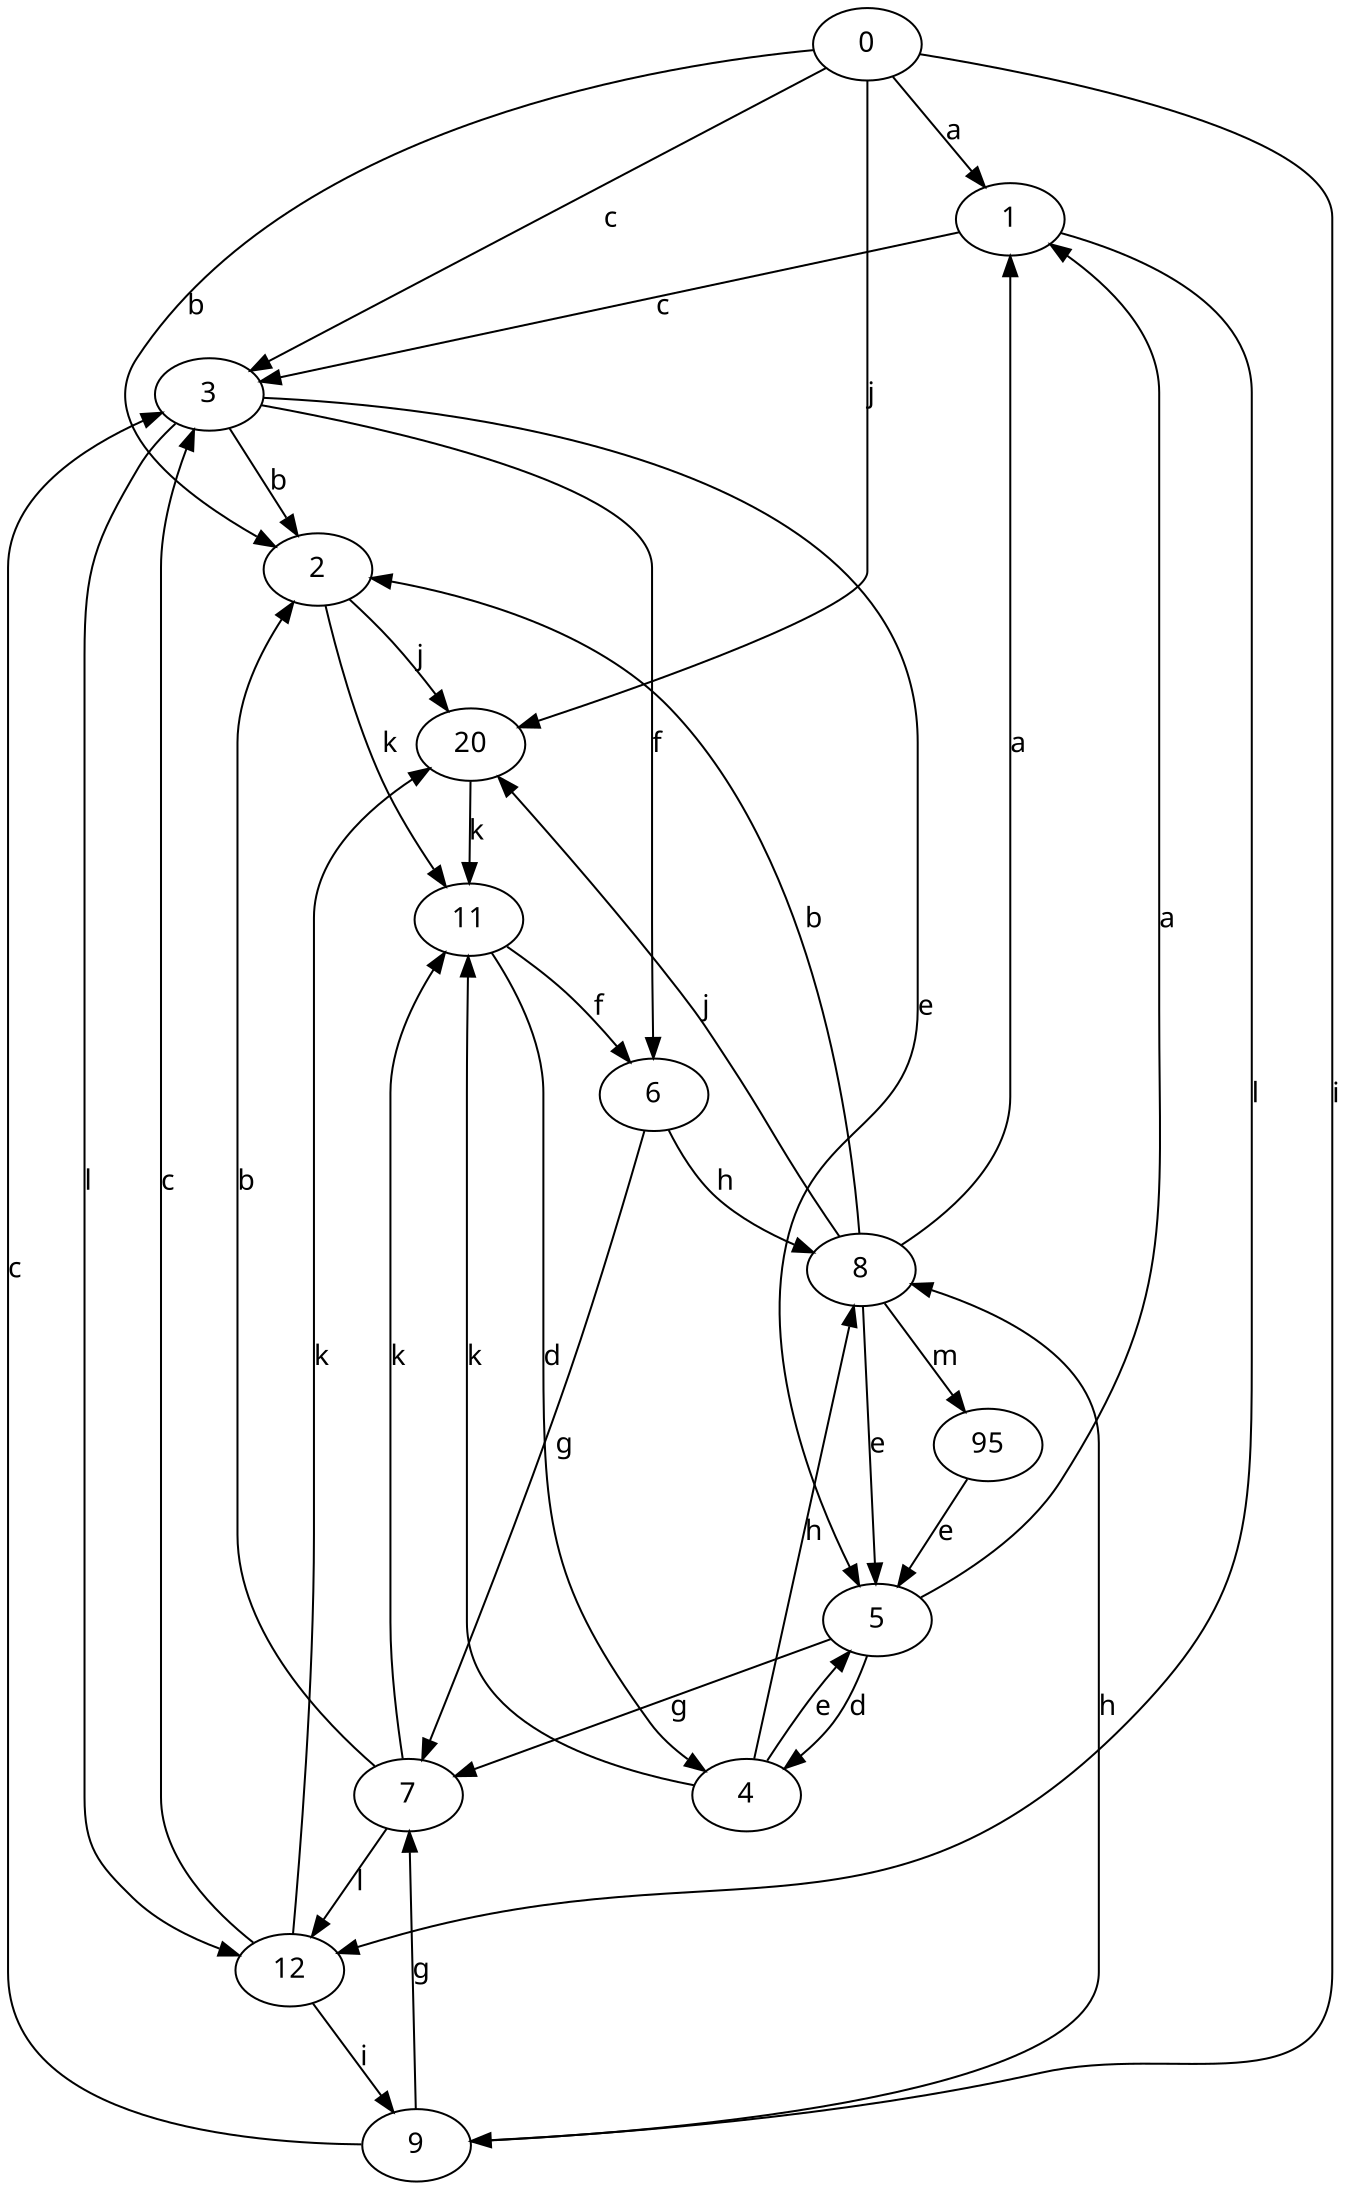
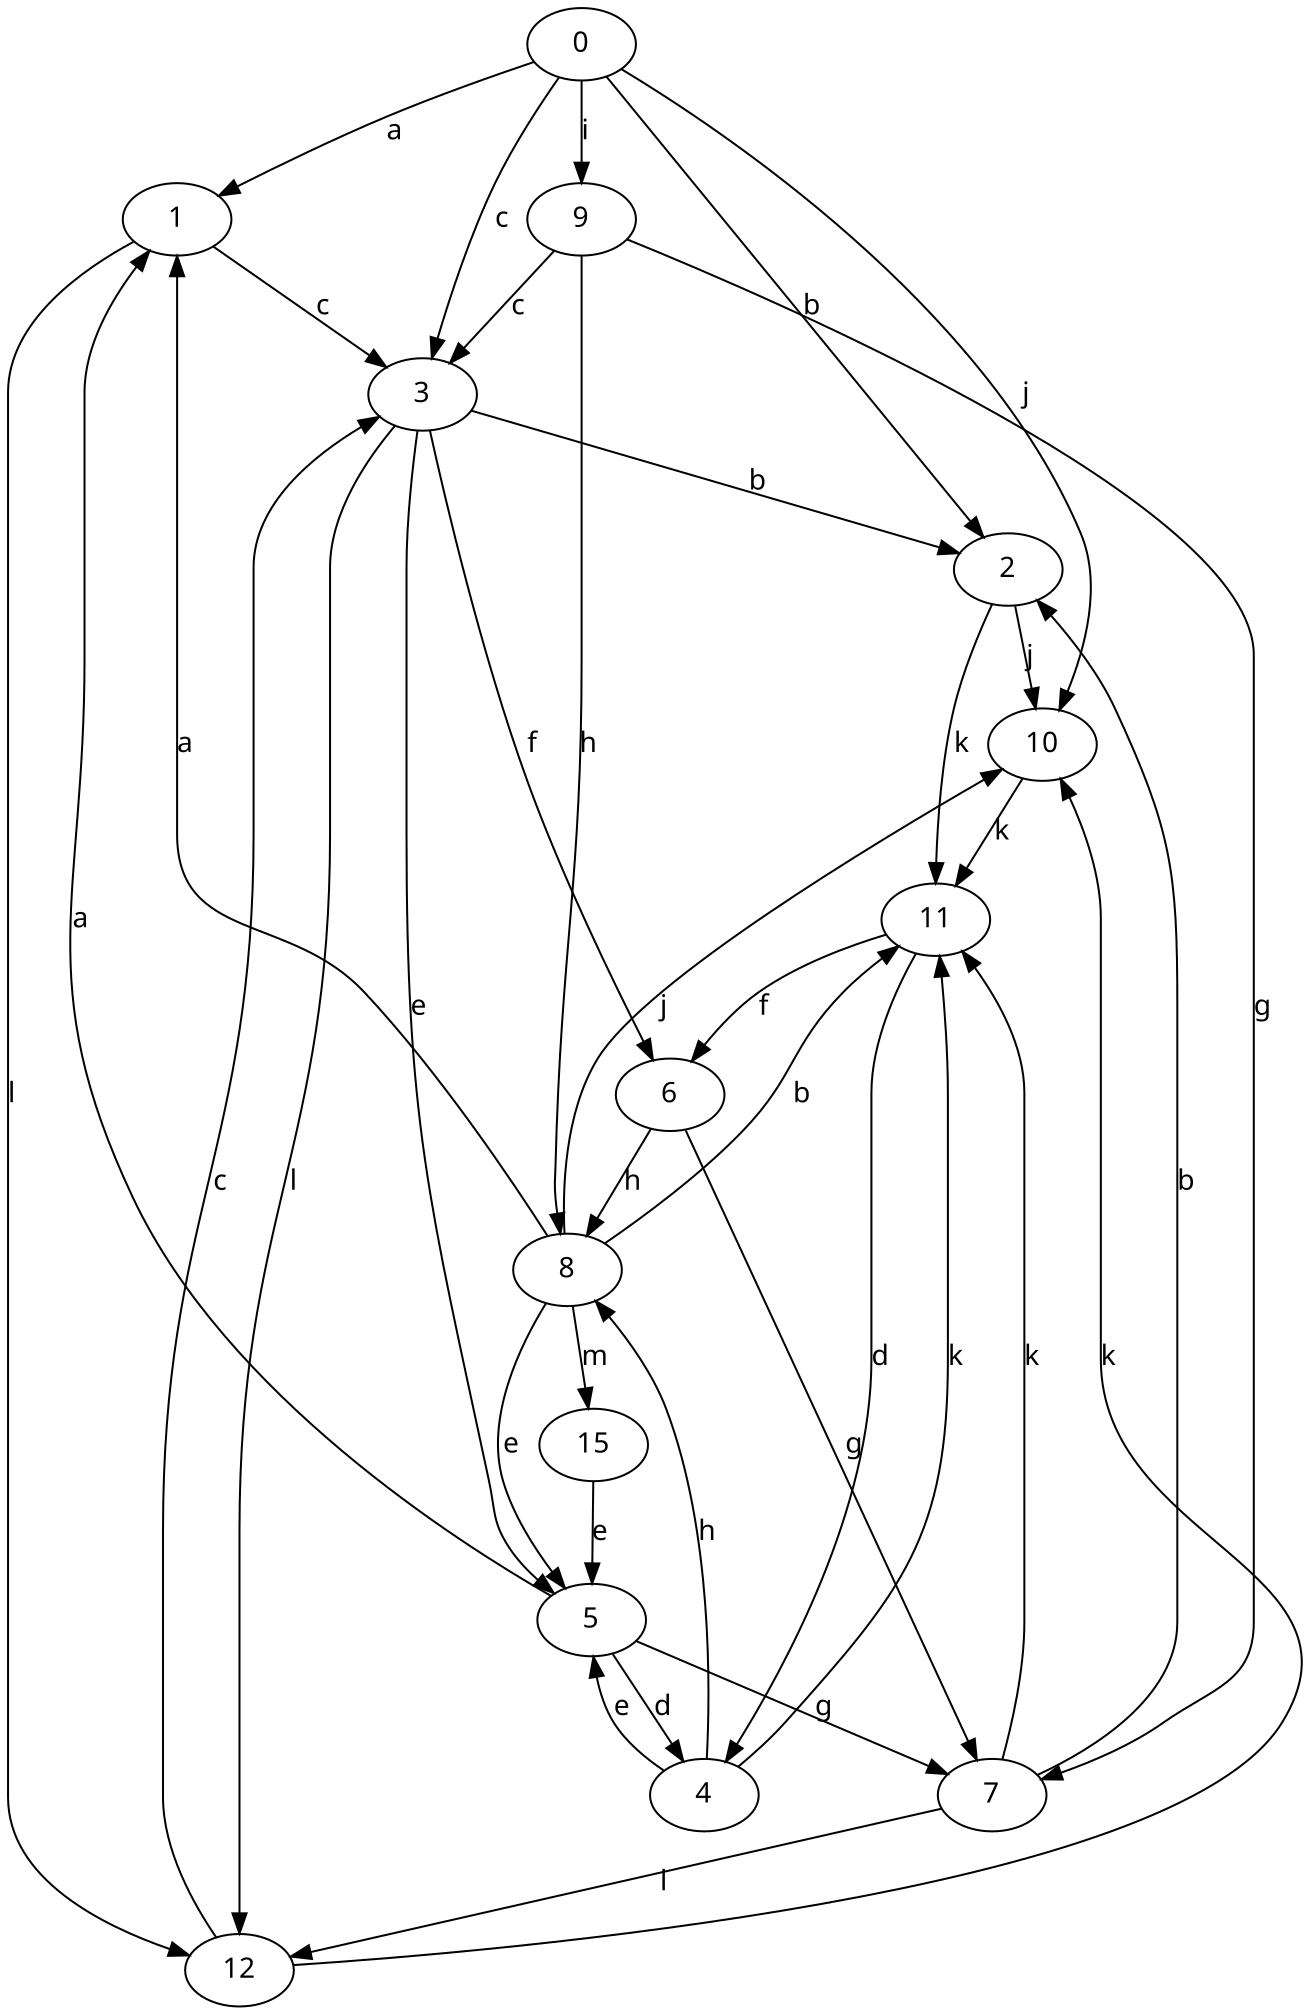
node "20": label "20" -> "10"
edge "8" -> "2": now "8" -> "11"
node "95": label "95" -> "15"
edge "12" -> "9": removed, label "i"
